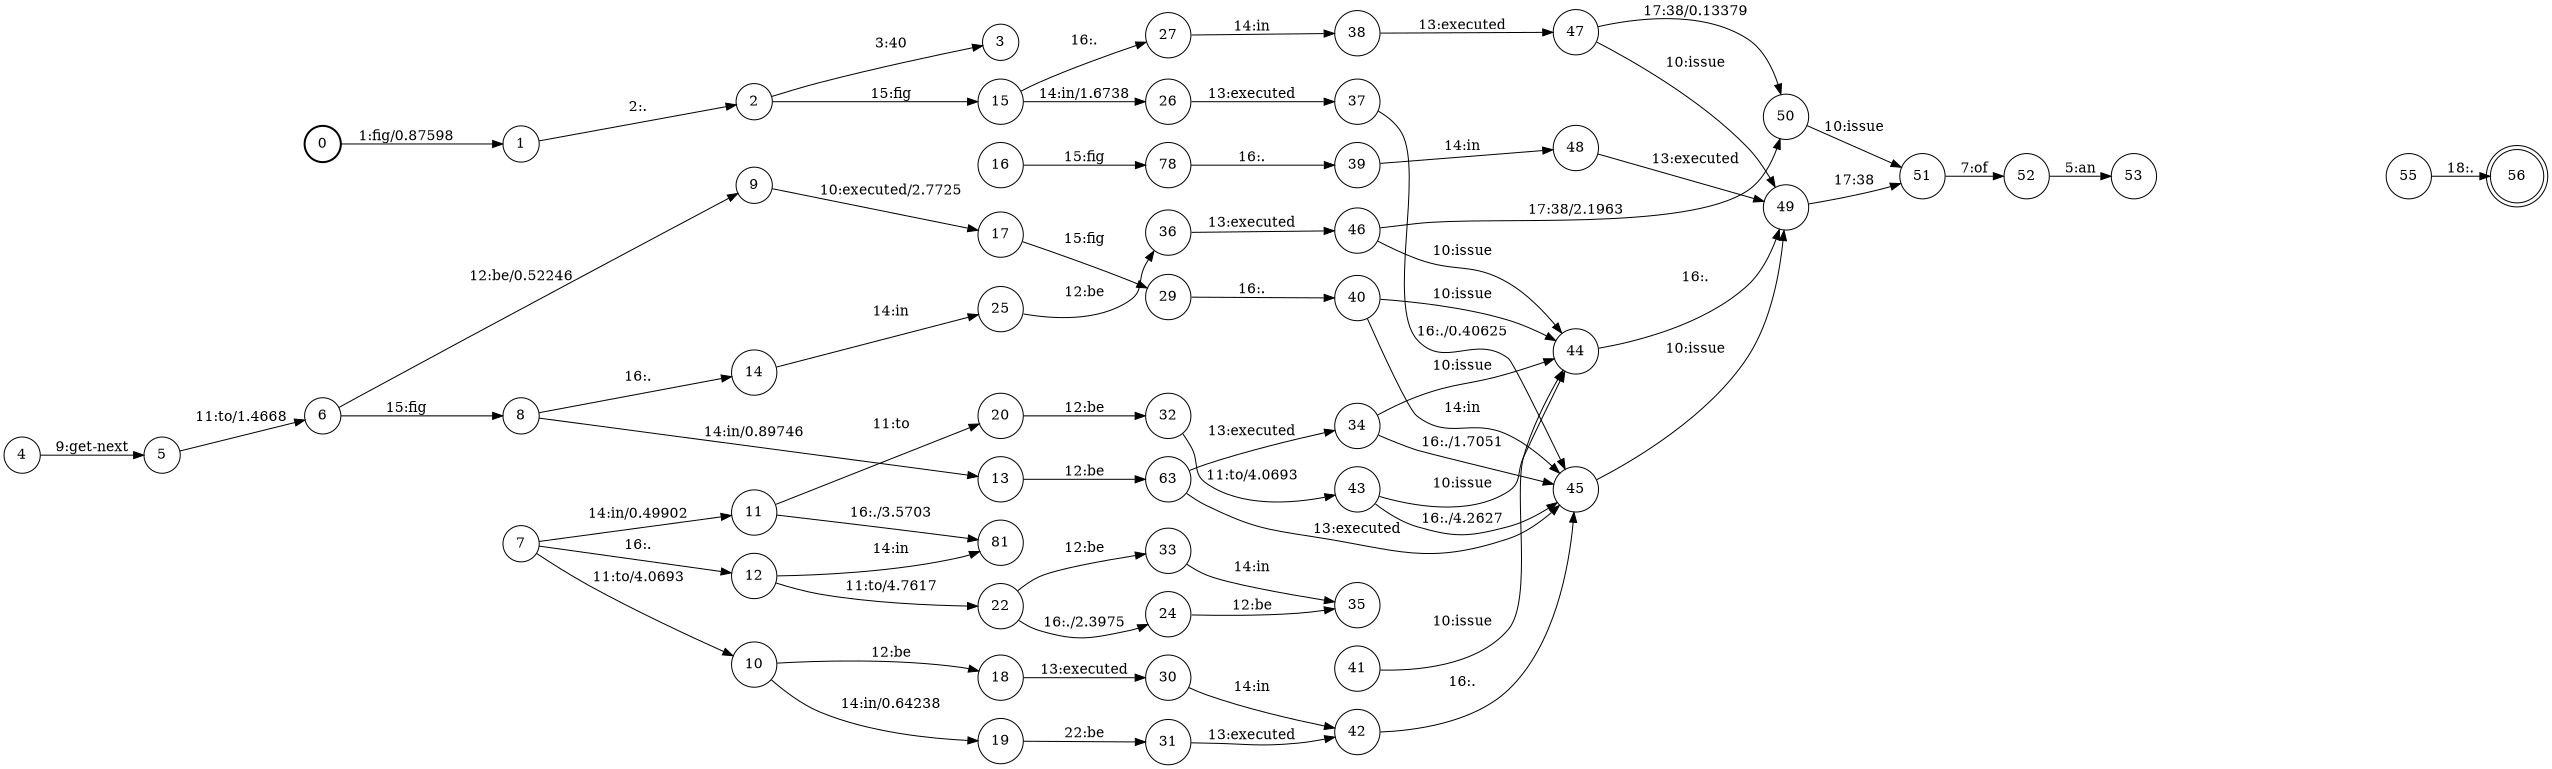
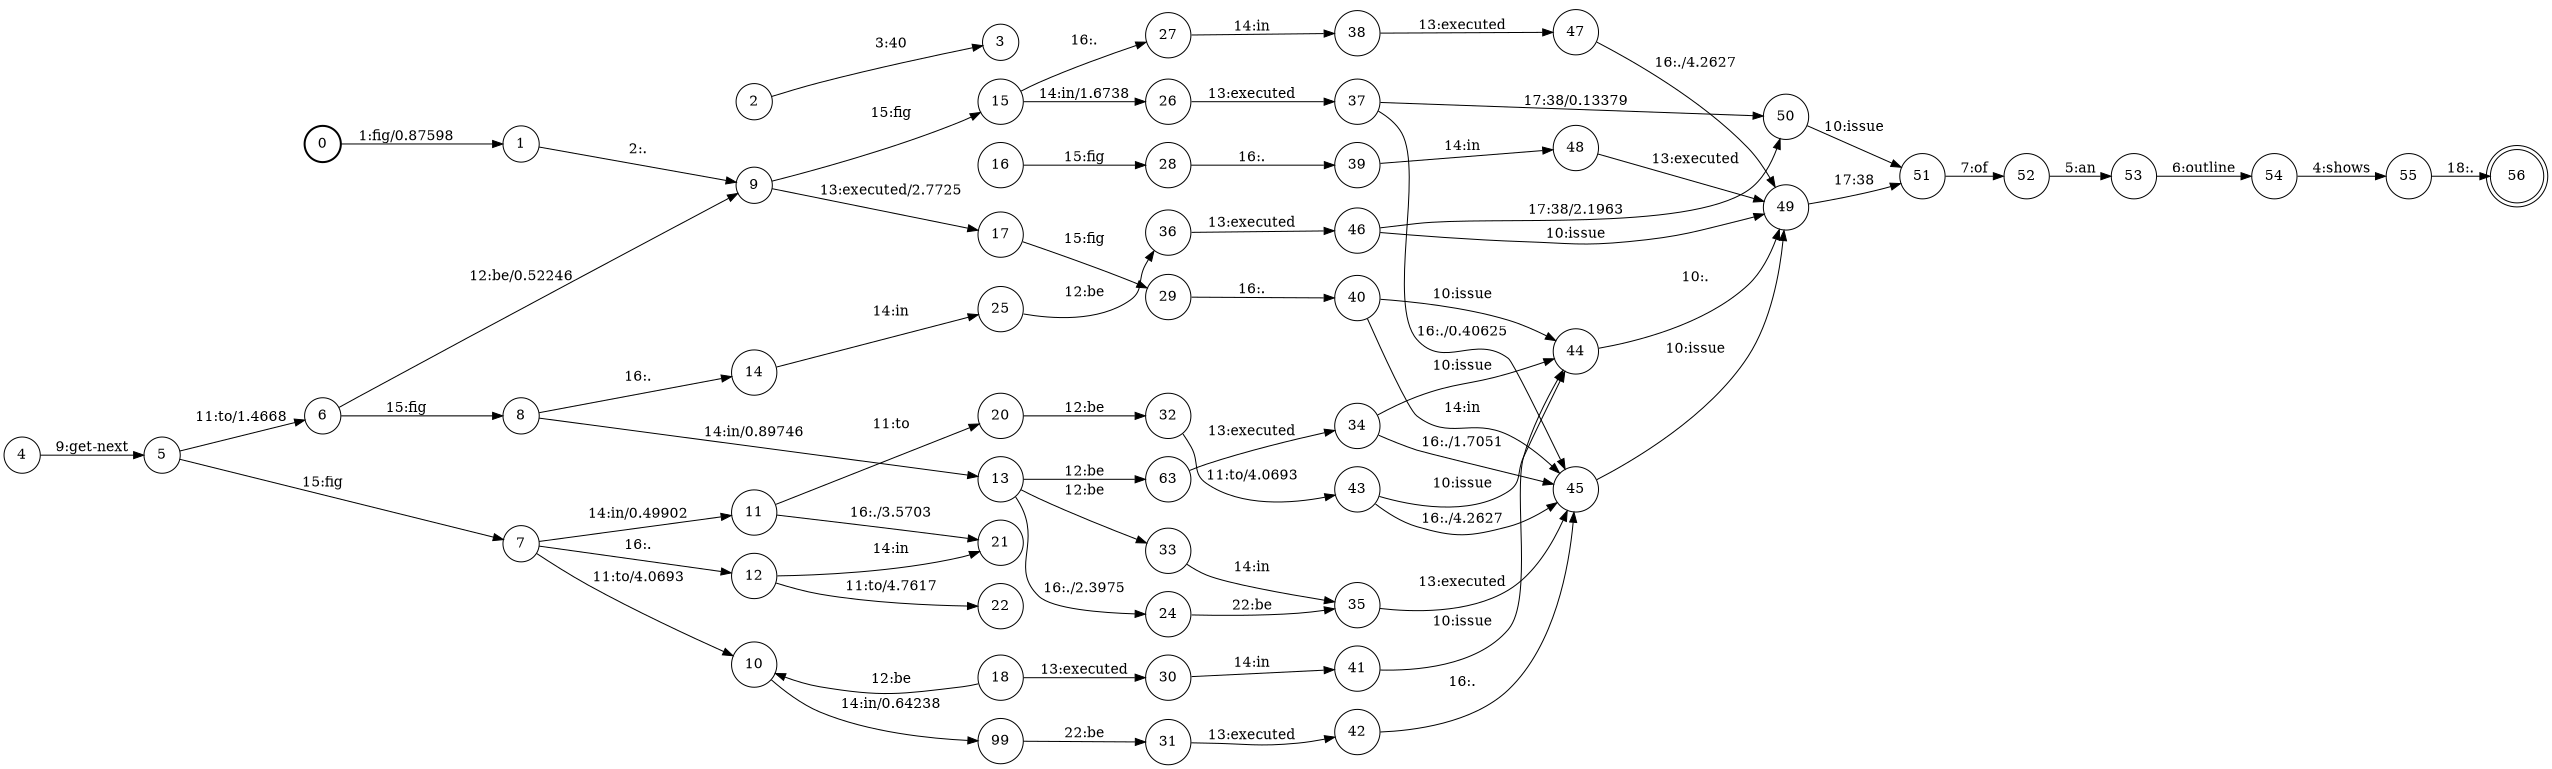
edge "47" -> "50": now "37" -> "50"
edge "47" -> "49": label "10:issue" -> "16:./4.2627"
edge "2" -> "15": now "9" -> "15"
edge "1" -> "2": now "1" -> "9"
node "78": label "78" -> "28"
node "54": added
edge "9" -> "17": label "10:executed/2.7725" -> "13:executed/2.7725"
edge "46" -> "44": now "46" -> "49"
edge "44" -> "49": label "16:." -> "10:."
edge "5" -> "7": added, label "15:fig"
node "81": label "81" -> "21"
edge "63" -> "45": now "35" -> "45"
edge "22" -> "33": now "13" -> "33"
edge "24" -> "35": label "12:be" -> "22:be"
edge "22" -> "24": now "13" -> "24"
edge "10" -> "18": reversed
edge "30" -> "42": now "30" -> "41"
node "19": label "19" -> "99"
